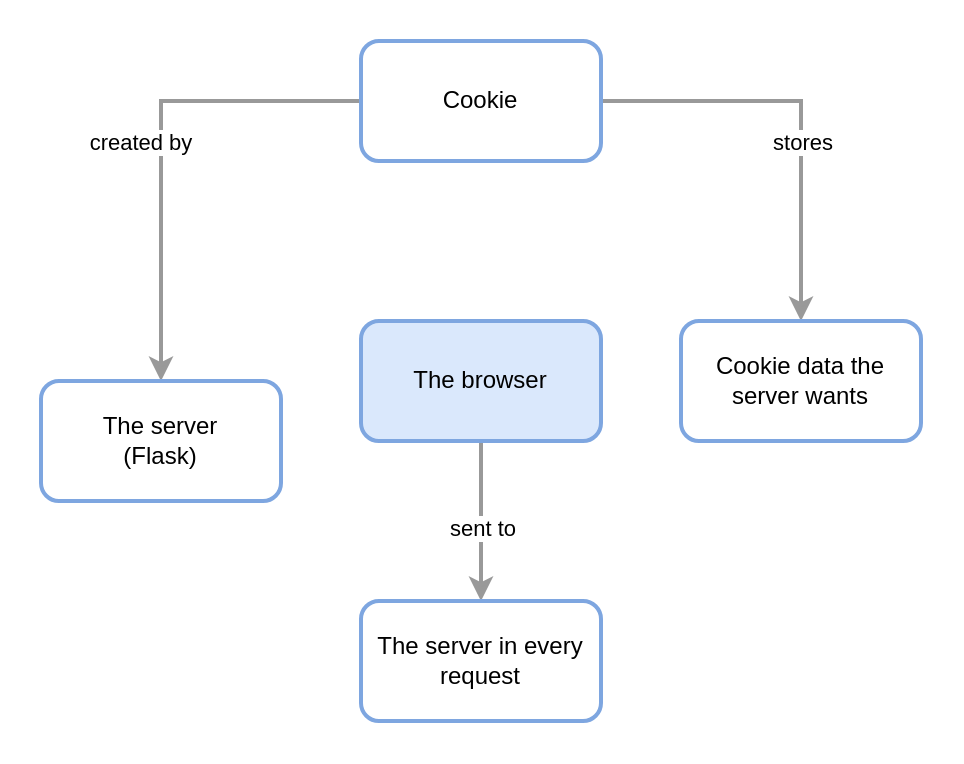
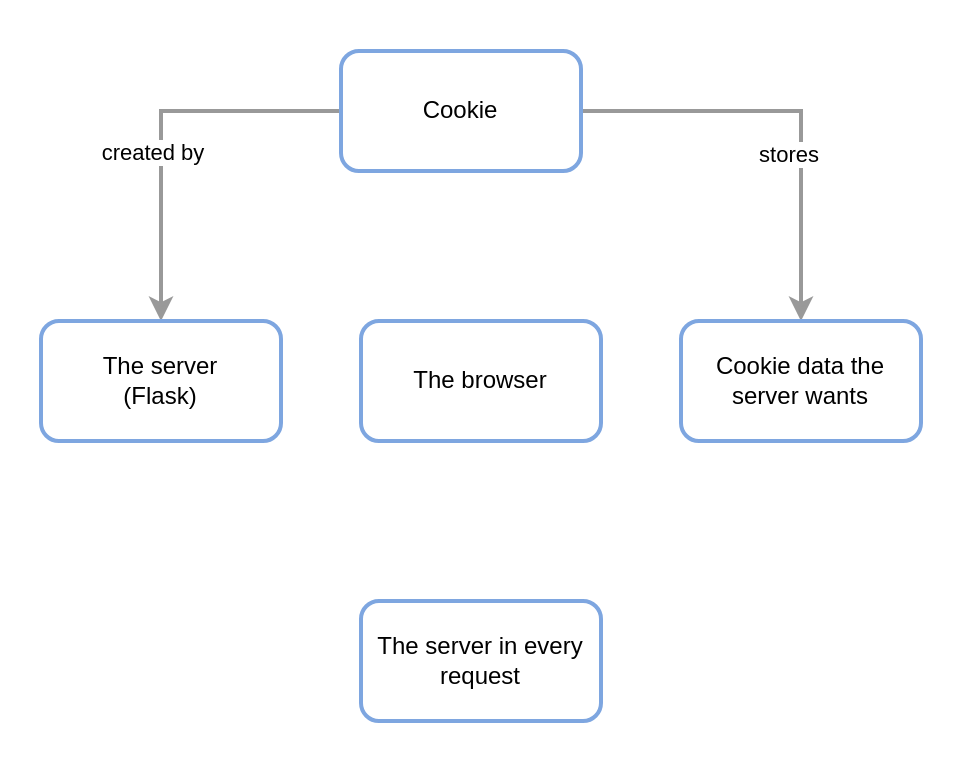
node "Cookie": moved (481, 101) -> (461, 111)
node "The browser": fillcolor #dae8fc -> #ffffff
node "The server (Flask)": moved (161, 441) -> (161, 381)
edge "The browser" -> "The server in every request": removed, label "sent to"
